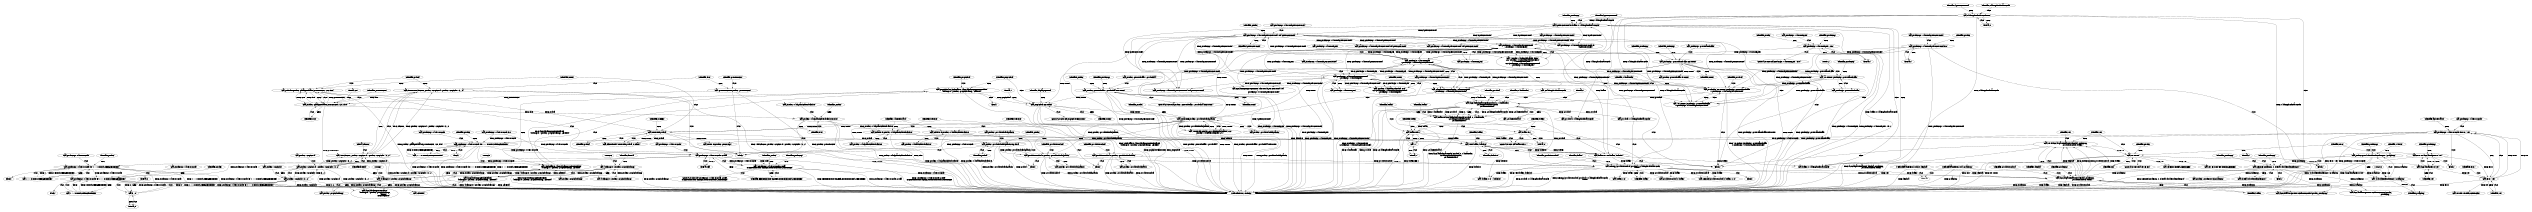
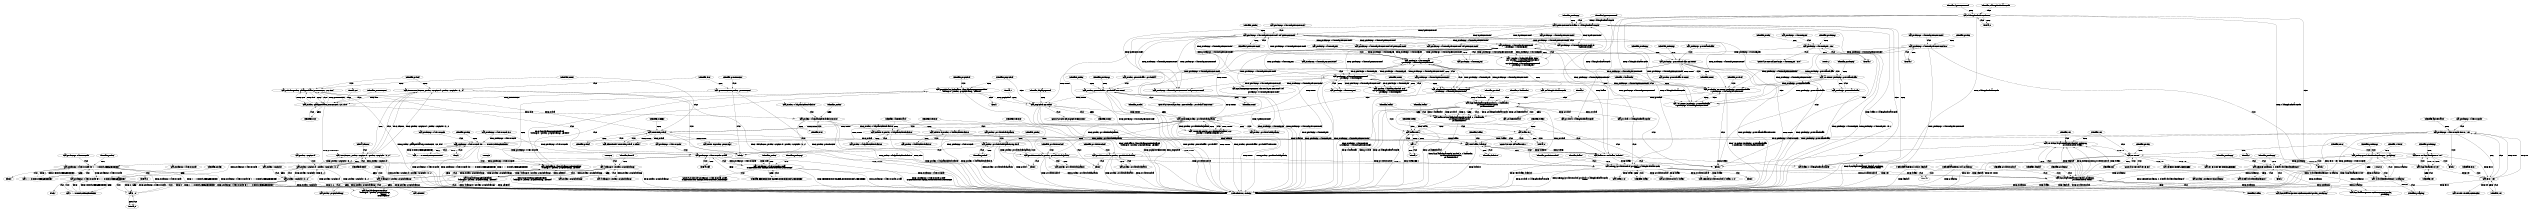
edge "(Call,buf_size = ps_dec->u4_static_bits_buf_size)" -> "(Call,MIN(buflen, buf_size))": label "DDG: ofst_size" -> "DDG: buf_size"
edge "(Call,ps_dec_op->u4_error_code & 0xff)" -> "(Literal,0xff)": label "DDG: 2" -> "CFG: "
edge "1000218" -> "(Call,(ivd_video_decode_op_t *)pv_api_op)": label "DDG: 128" -> "AST: "
node "(Call,(buflen + 8) < buf_size)": removed
